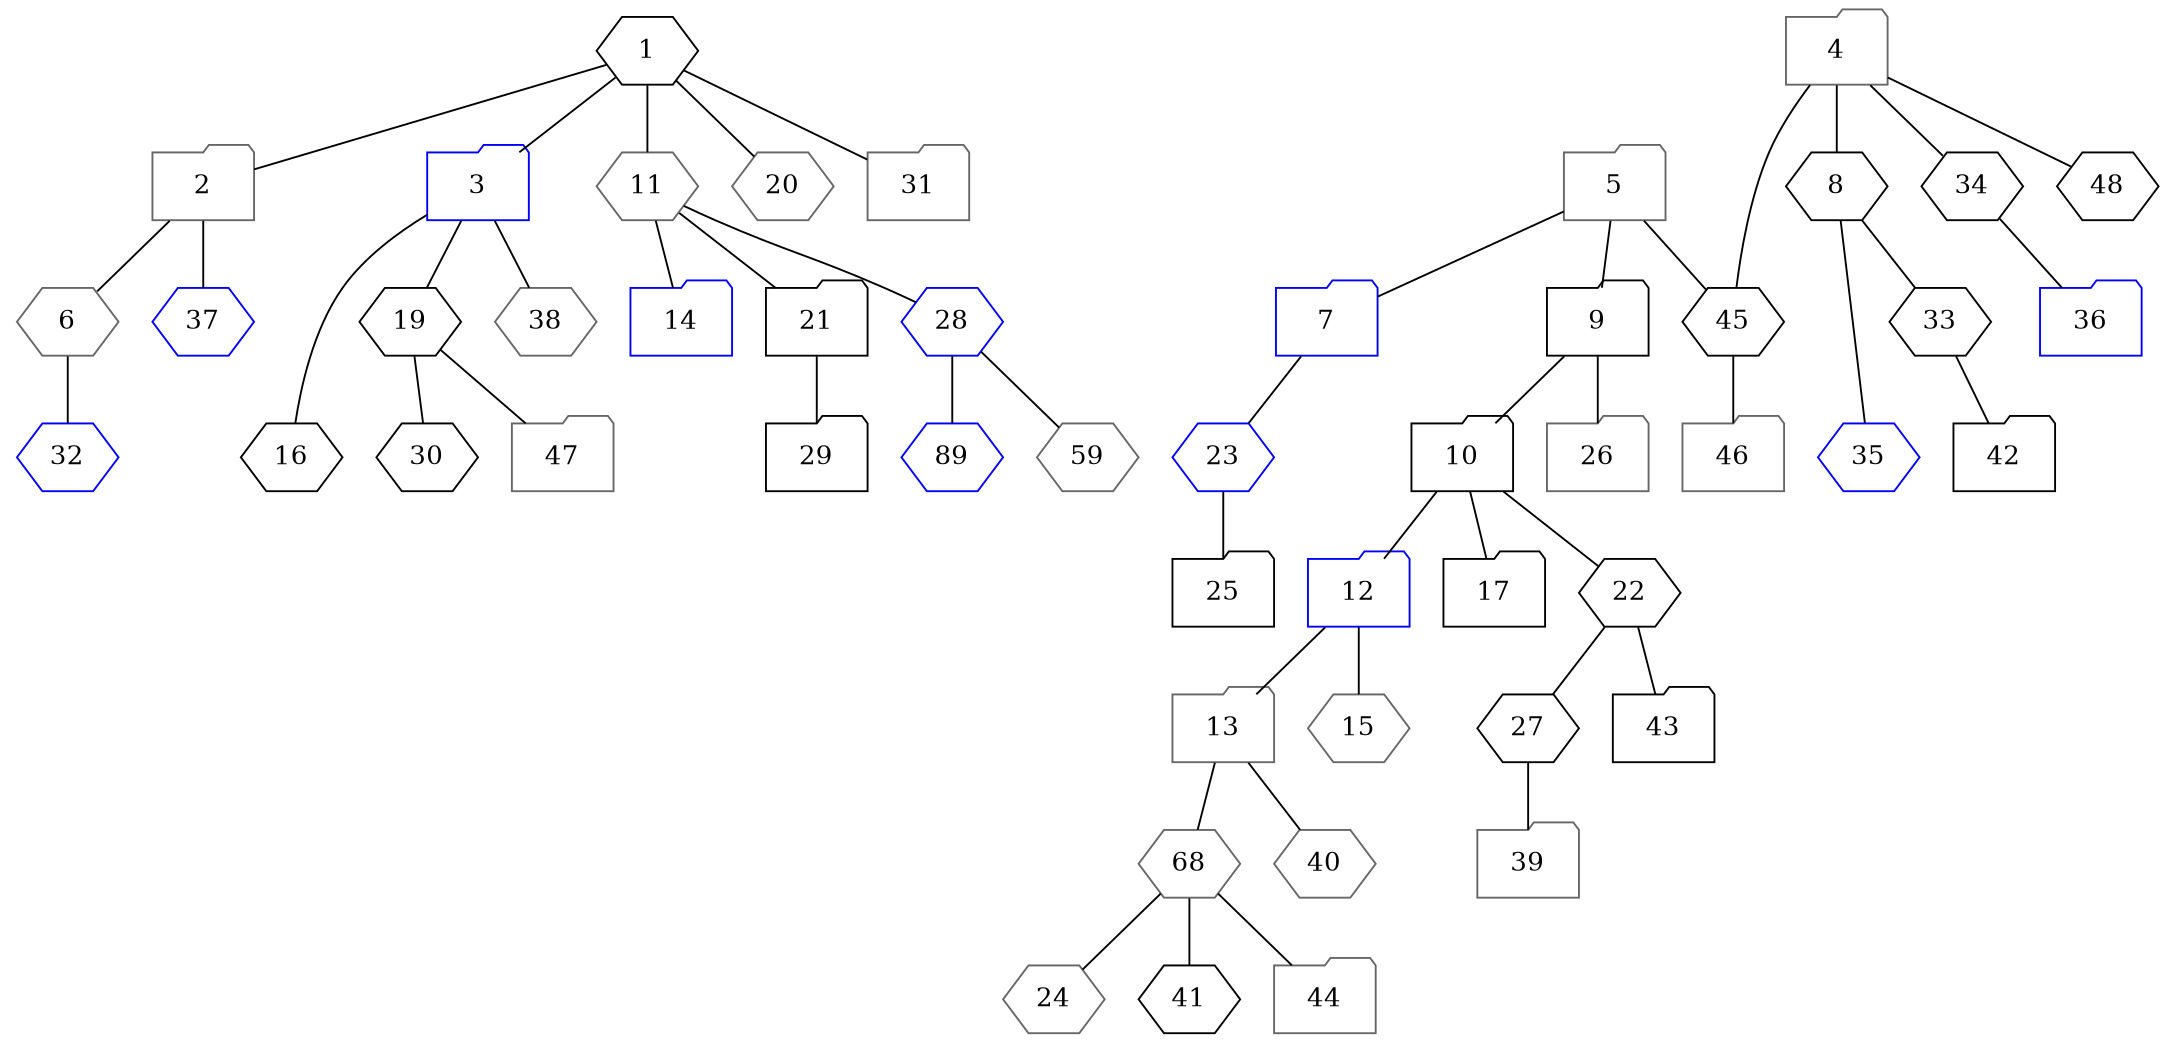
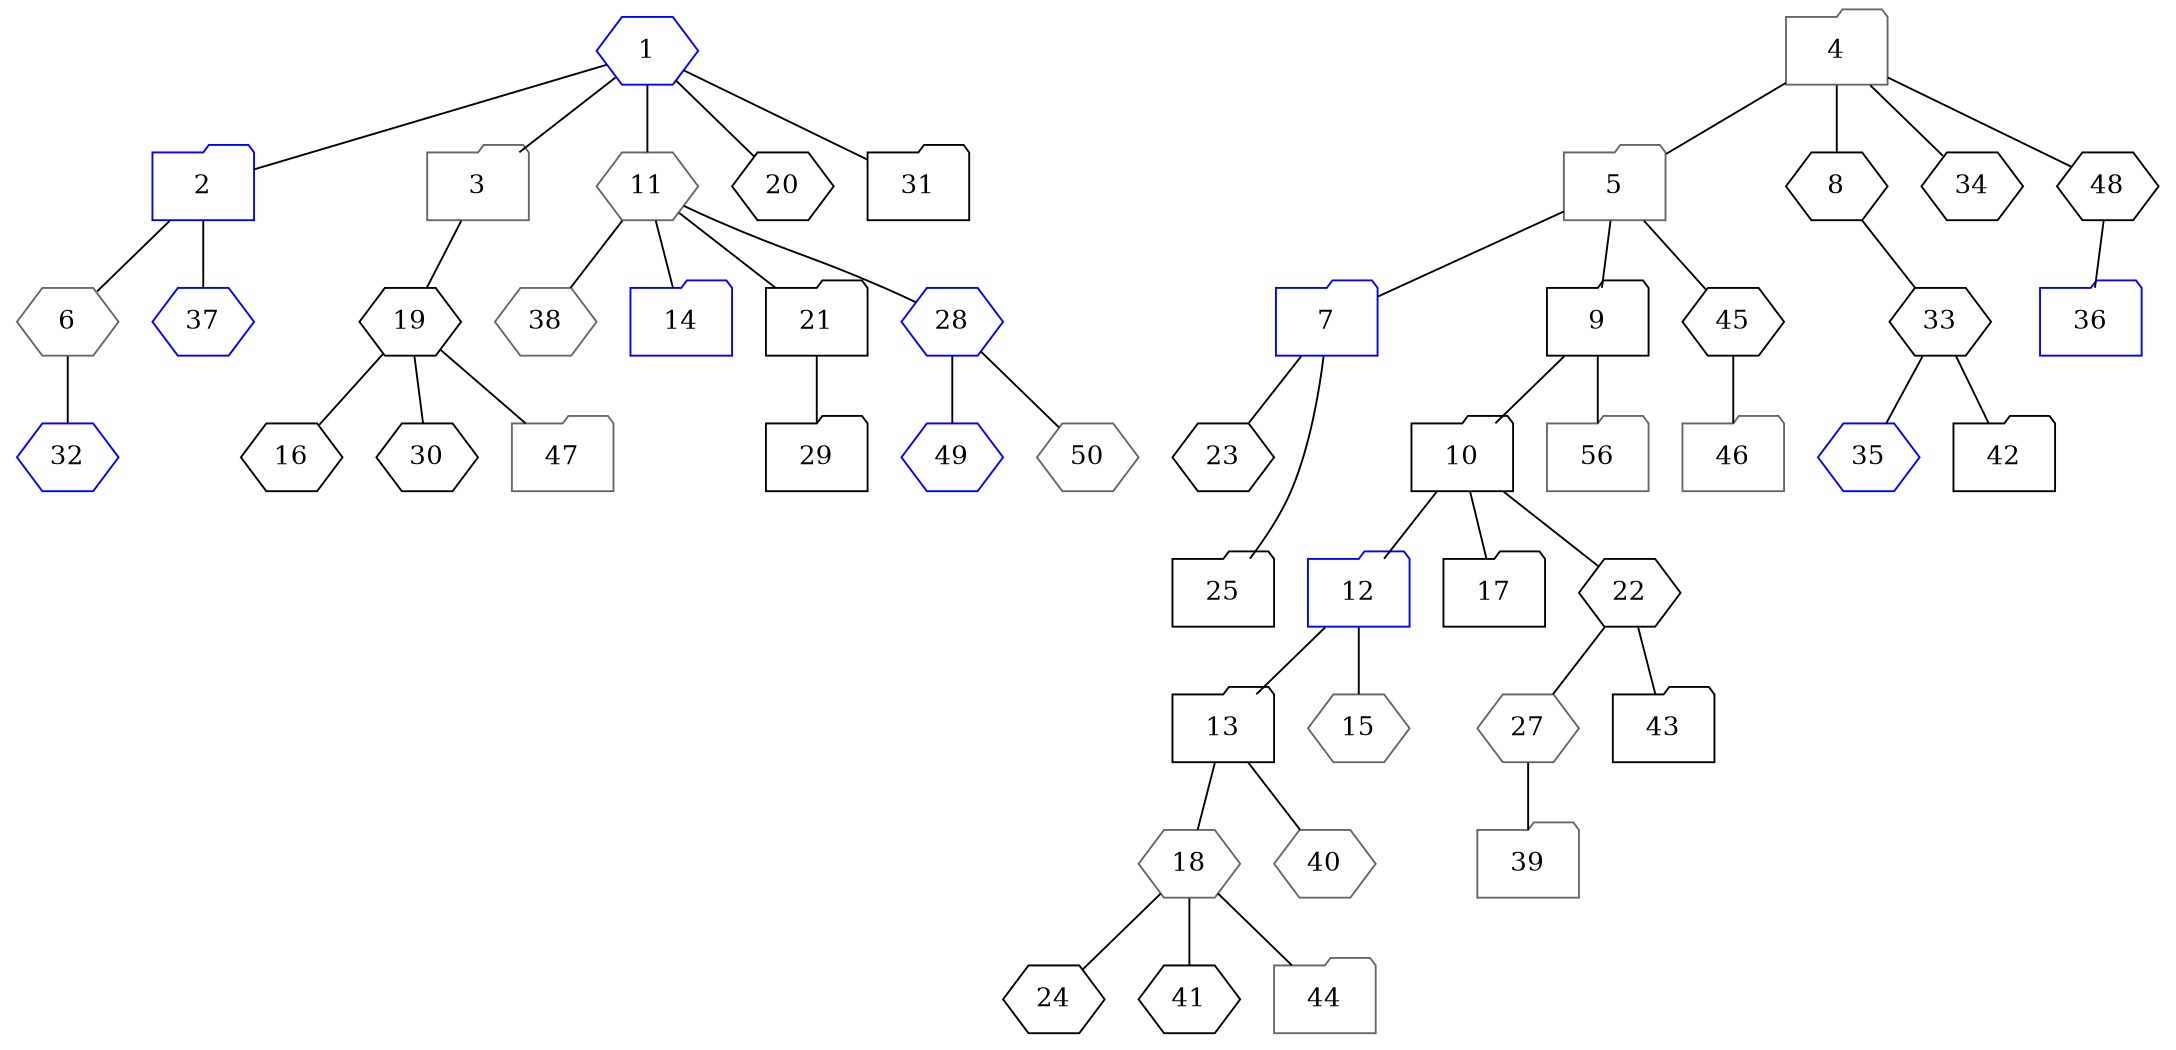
node "1": color black -> blue
edge "4" -- "45": now "4" -- "5"
node "2": color gray40 -> blue
node "3": color blue -> gray40
node "20": color gray40 -> black
node "31": color gray40 -> black
edge "34" -- "36": now "48" -- "36"
edge "3" -- "38": now "11" -- "38"
edge "3" -- "16": now "19" -- "16"
edge "8" -- "35": now "33" -- "35"
node "89": label "89" -> "49"
node "59": label "59" -> "50"
node "23": color blue -> black
node "26": label "26" -> "56"
edge "23" -- "25": now "7" -- "25"
node "13": color gray40 -> black
node "27": color black -> gray40
node "68": label "68" -> "18"
node "24": color gray40 -> black
